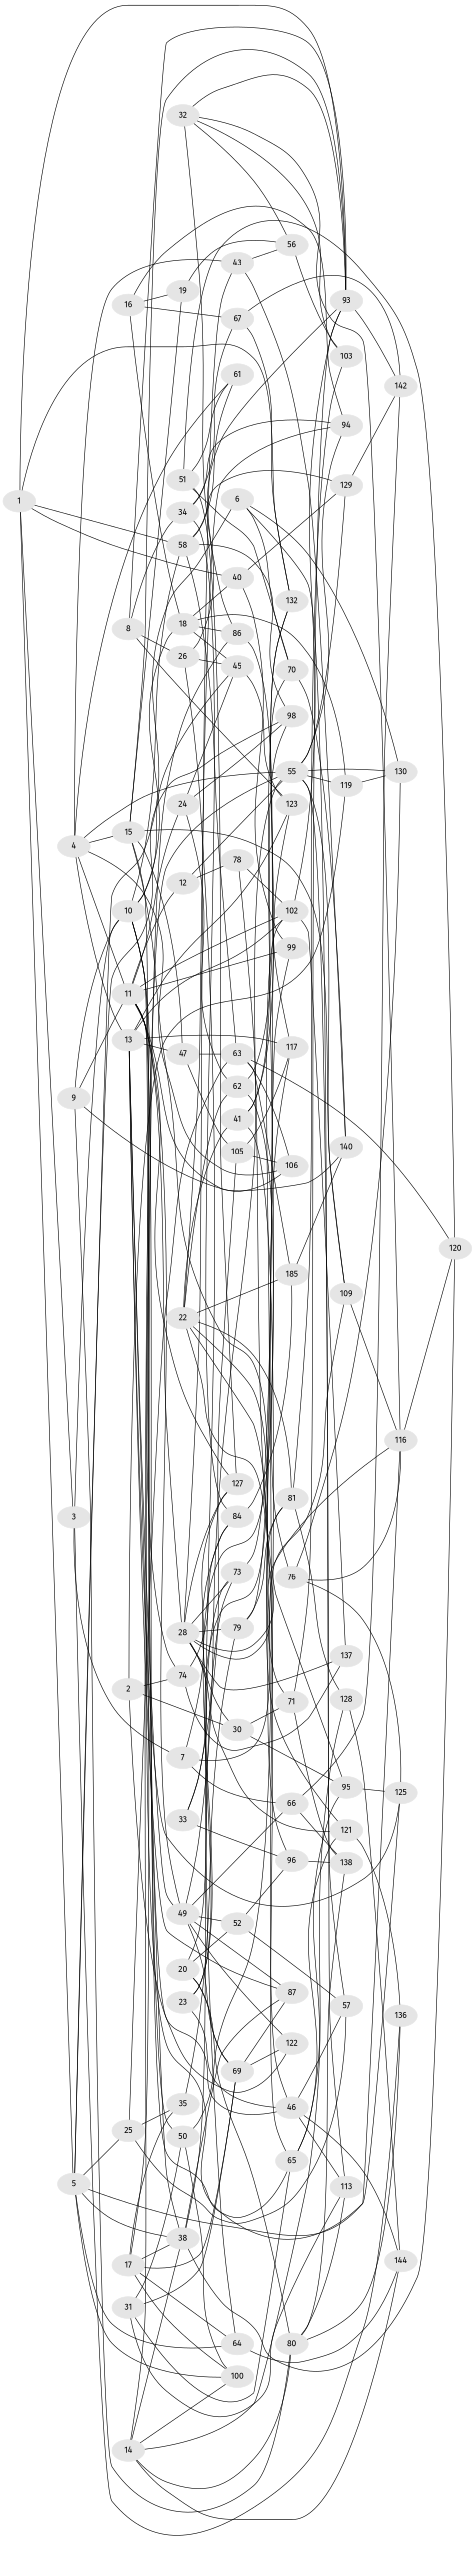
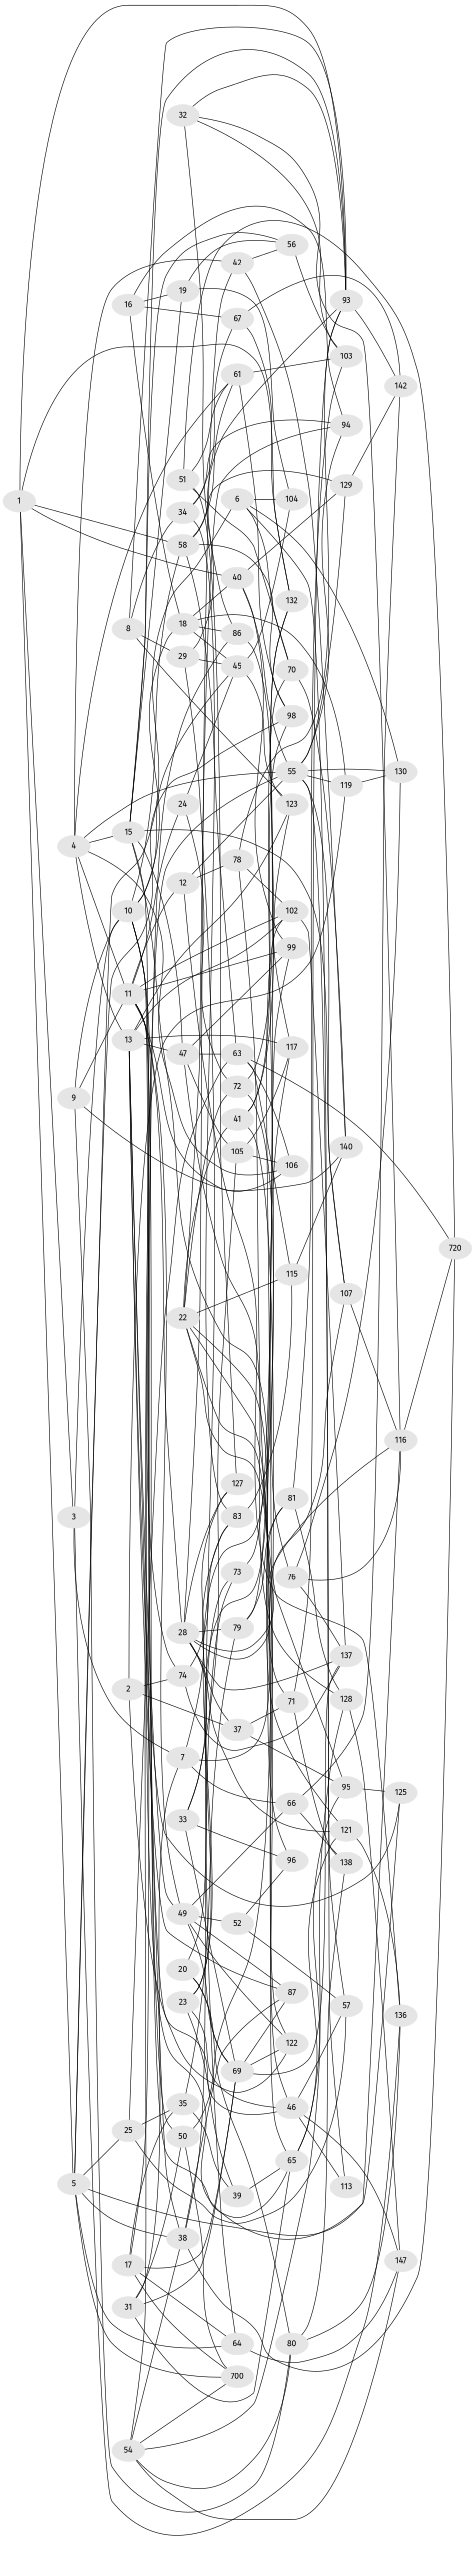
edge "32" -- "56": now "15" -- "56"
node "43": label "43" -> "42"
edge "103" -- "61": added
node "104": added
edge "93" -- "102": now "93" -- "78"
node "26": label "26" -> "29"
edge "98" -- "24": now "98" -- "61"
edge "99" -- "47": added
node "62": label "62" -> "72"
edge "11" -- "127": removed
node "120": label "120" -> "720"
node "185": label "185" -> "115"
node "109": label "109" -> "107"
edge "55" -- "49": now "55" -- "40"
edge "47" -- "128": added
edge "22" -- "81": now "22" -- "122"
edge "12" -- "136": added
node "84": label "84" -> "83"
edge "73" -- "28": removed
edge "76" -- "125": now "76" -- "137"
node "30": label "30" -> "37"
edge "96" -- "138": removed
edge "137" -- "69": added
edge "52" -- "20": removed
edge "33" -- "69": added
node "39": added
edge "38" -- "17": removed
node "144": label "144" -> "147"
edge "113" -- "80": removed
node "100": label "100" -> "700"
edge "113" -- "31": now "7" -- "31"
node "14": label "14" -> "54"
